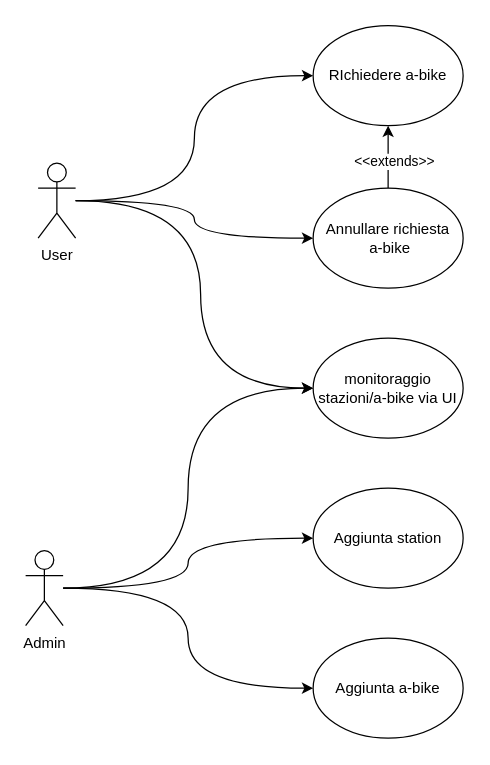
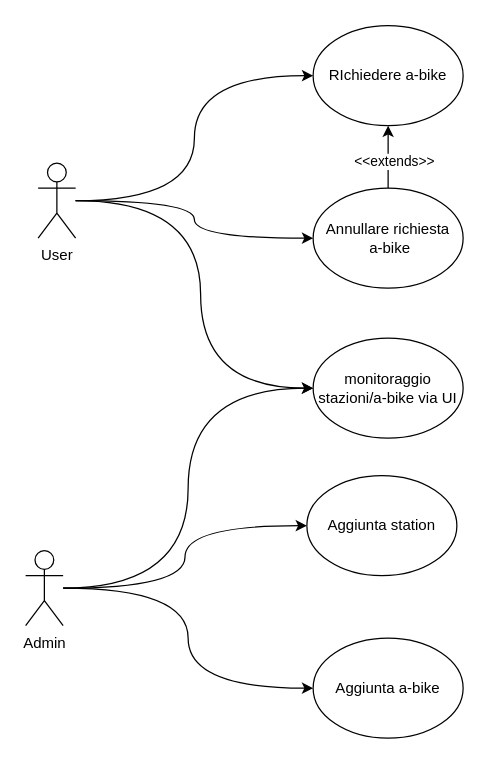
node "Aggiunta station": moved (388, 538) -> (382, 526)
